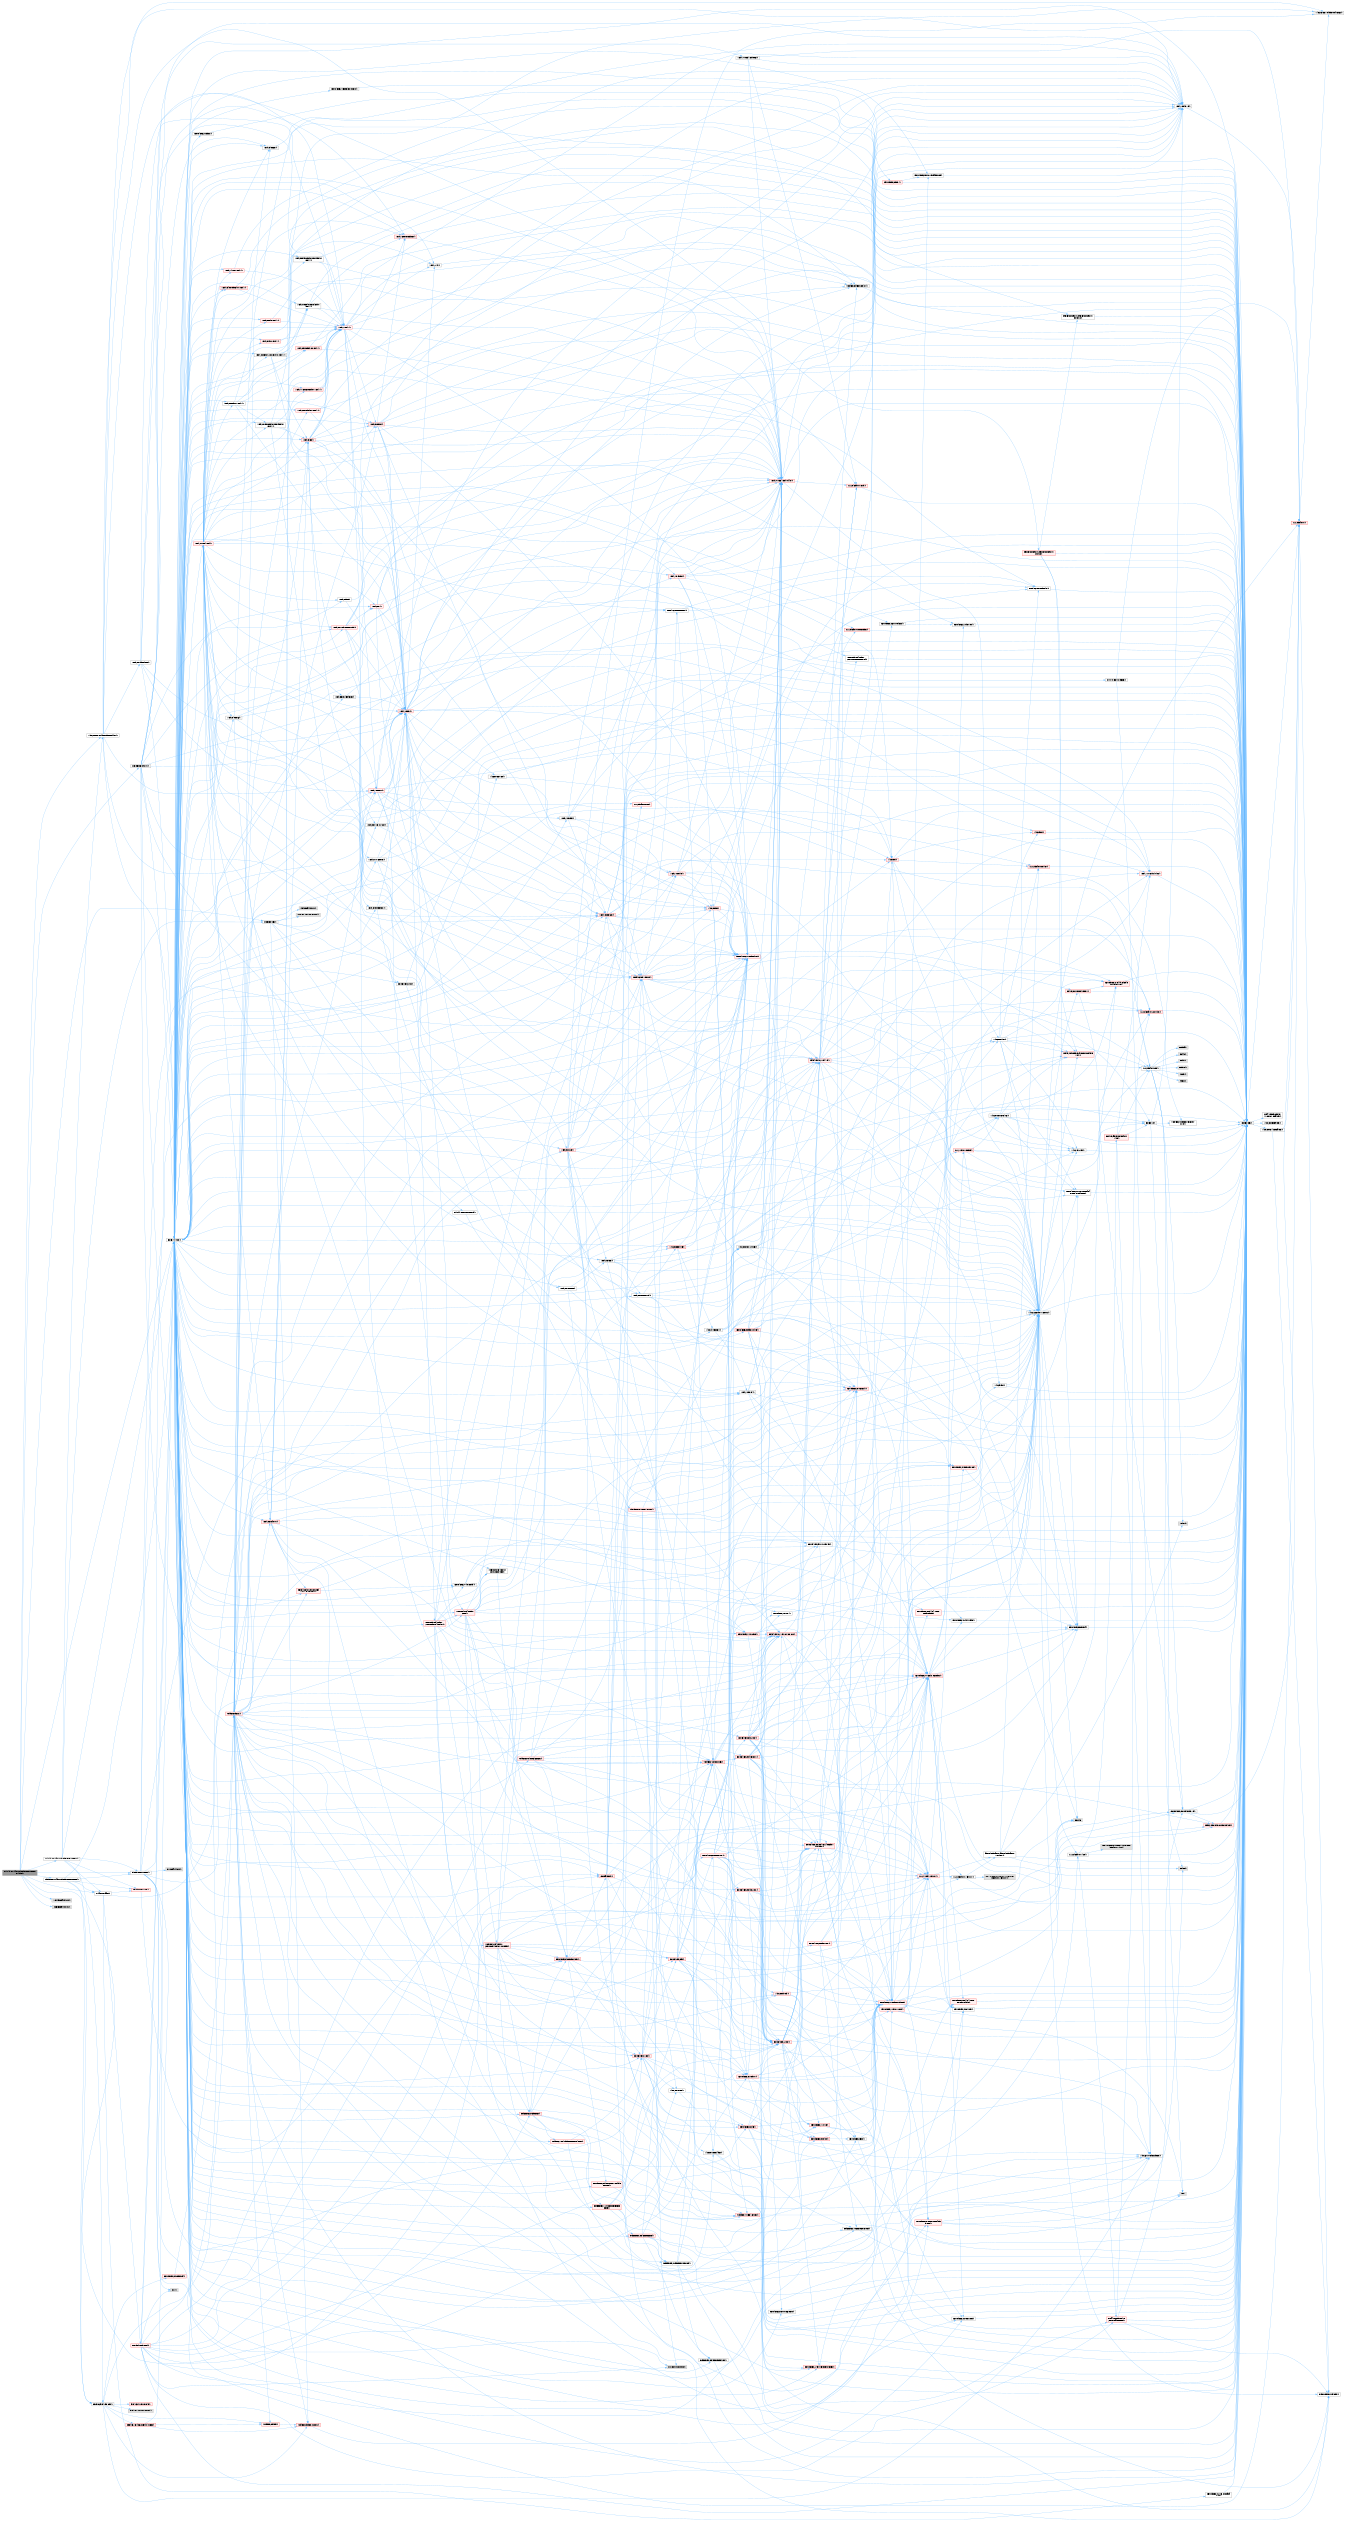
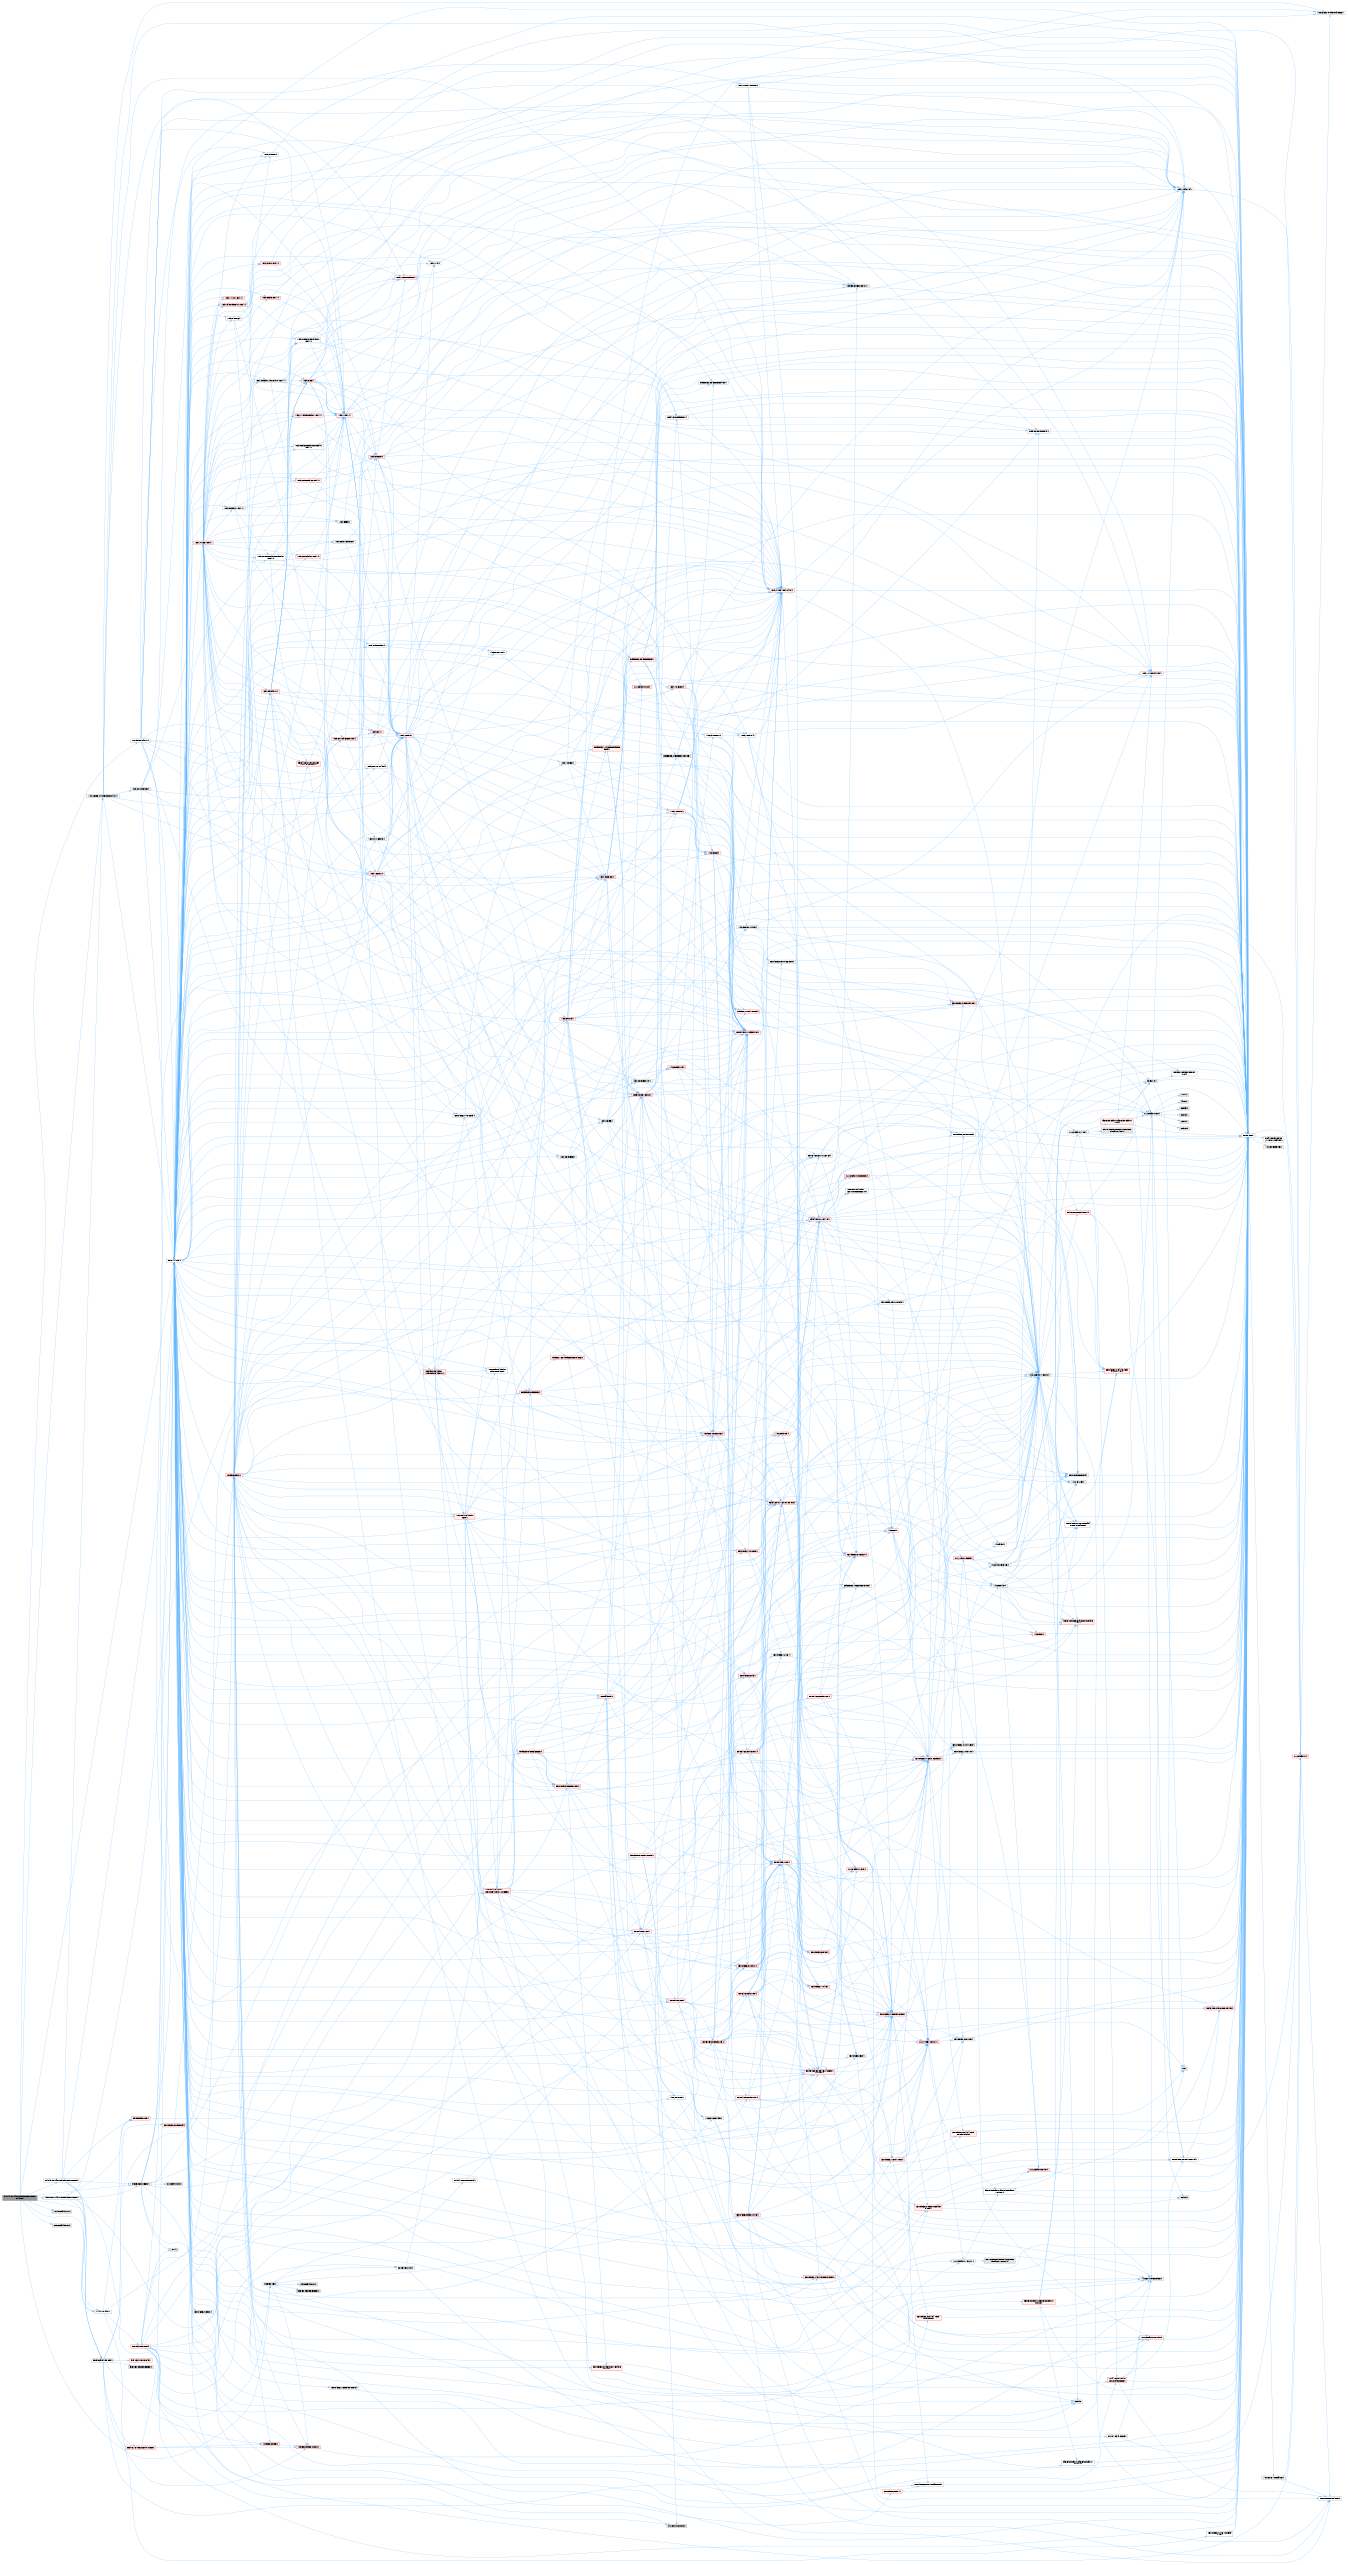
node "Sorting/GenericPlatform Misc.h": label "Sorting/GenericPlatform Misc.h" -> "GenericPlatform/GenericPlatform Misc.h"
node "wchar.h": removed
